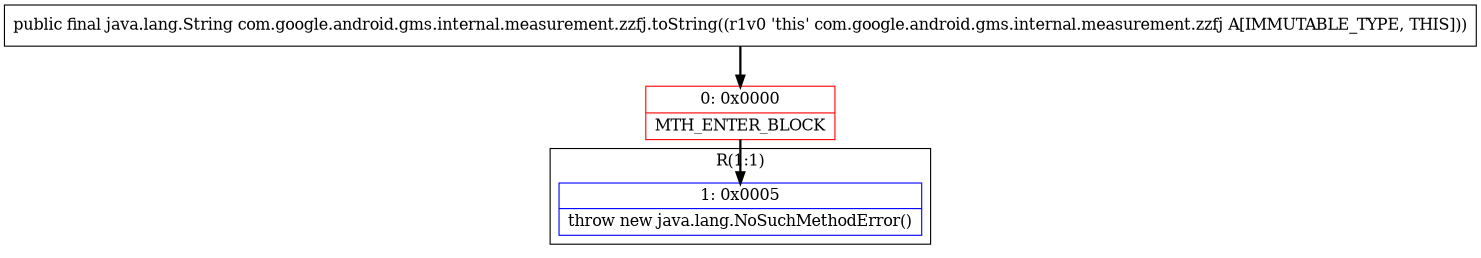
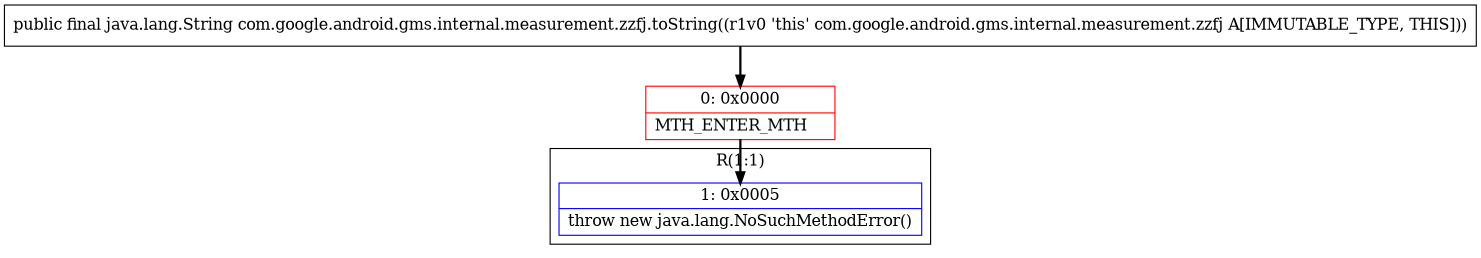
node "0: 0x0000": text "MTH_ENTER_BLOCK" -> "MTH_ENTER_MTH"
